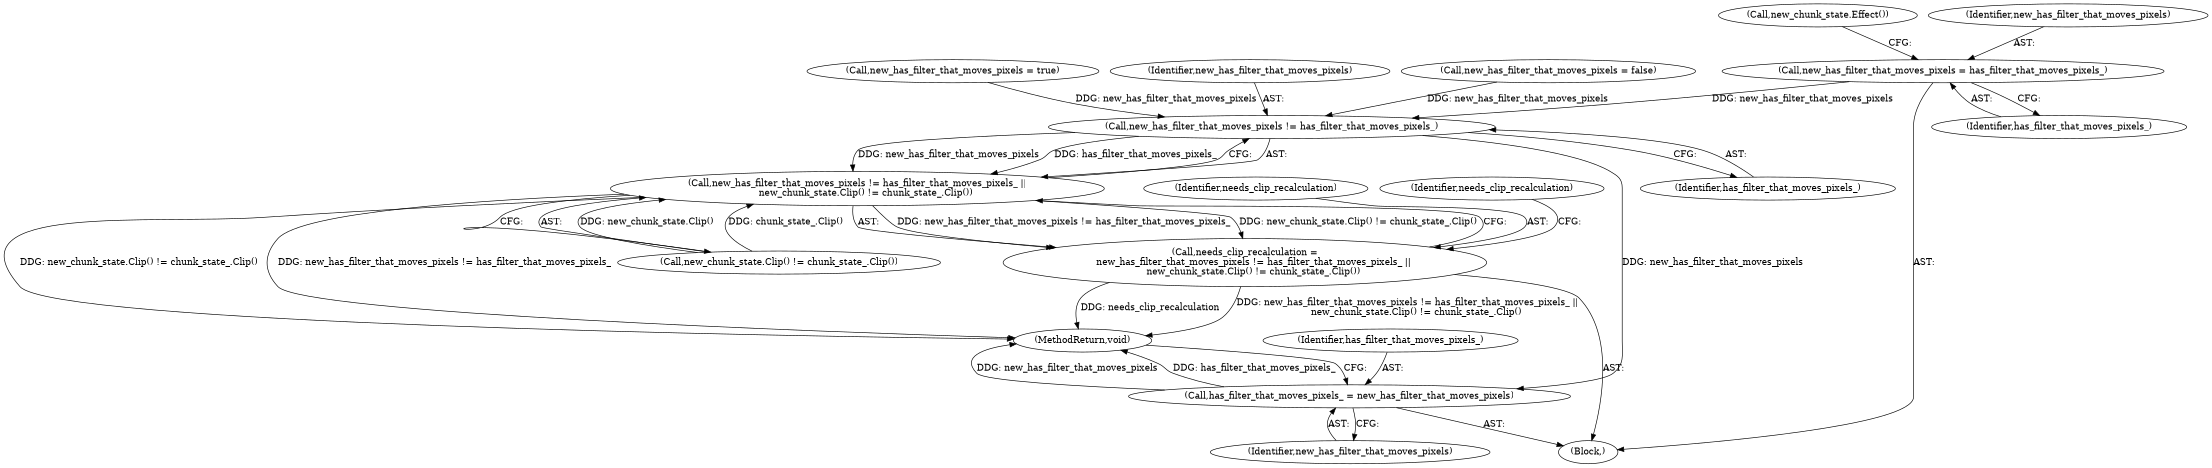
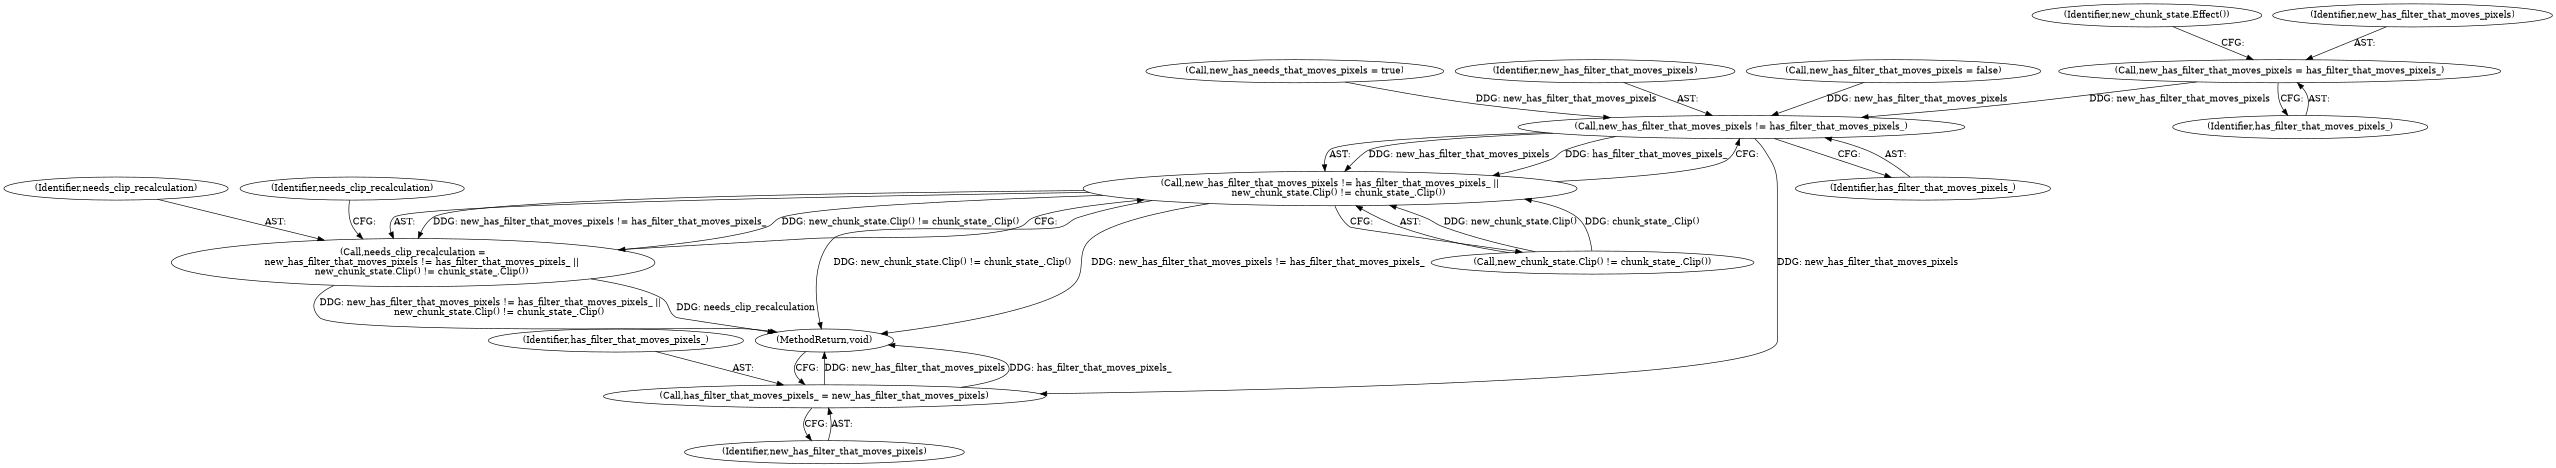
node "(Call,new_chunk_state.Effect())": label "(Call,new_chunk_state.Effect())" -> "(Identifier,new_chunk_state.Effect())"
node "(Call,new_has_filter_that_moves_pixels = true)": label "(Call,new_has_filter_that_moves_pixels = true)" -> "(Call,new_has_needs_that_moves_pixels = true)"
node "(Block,)": removed
